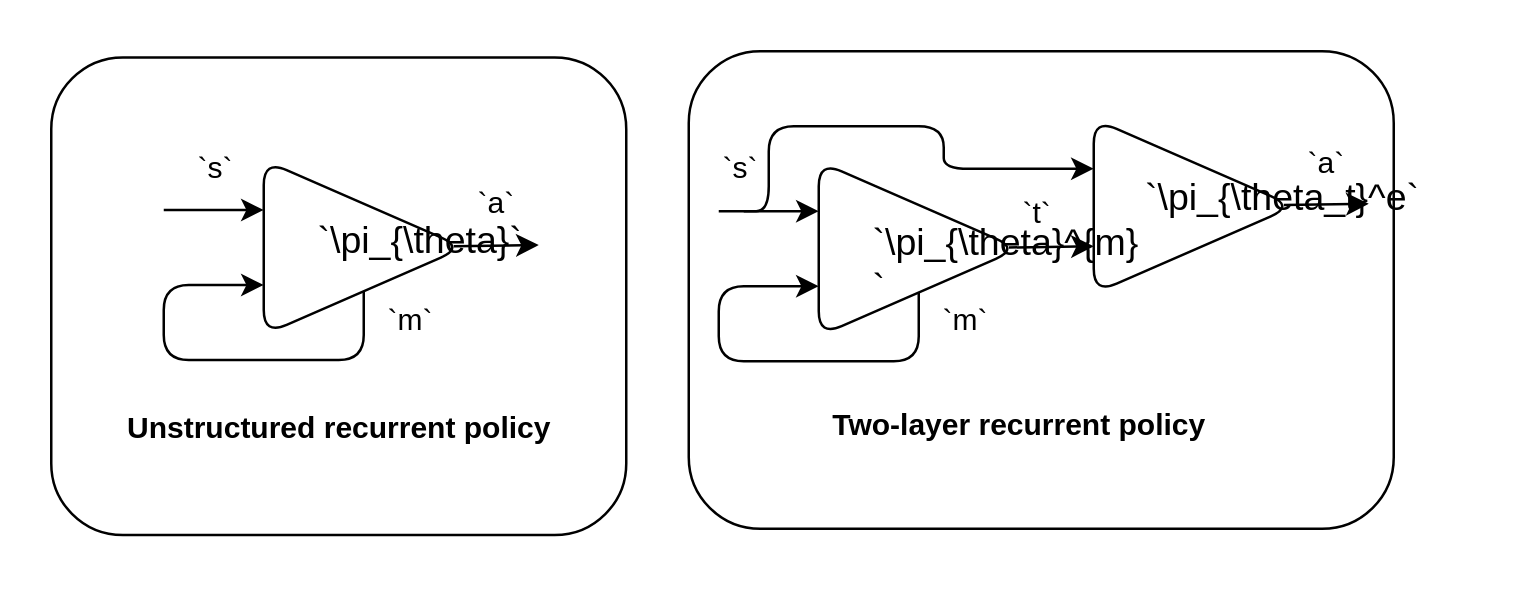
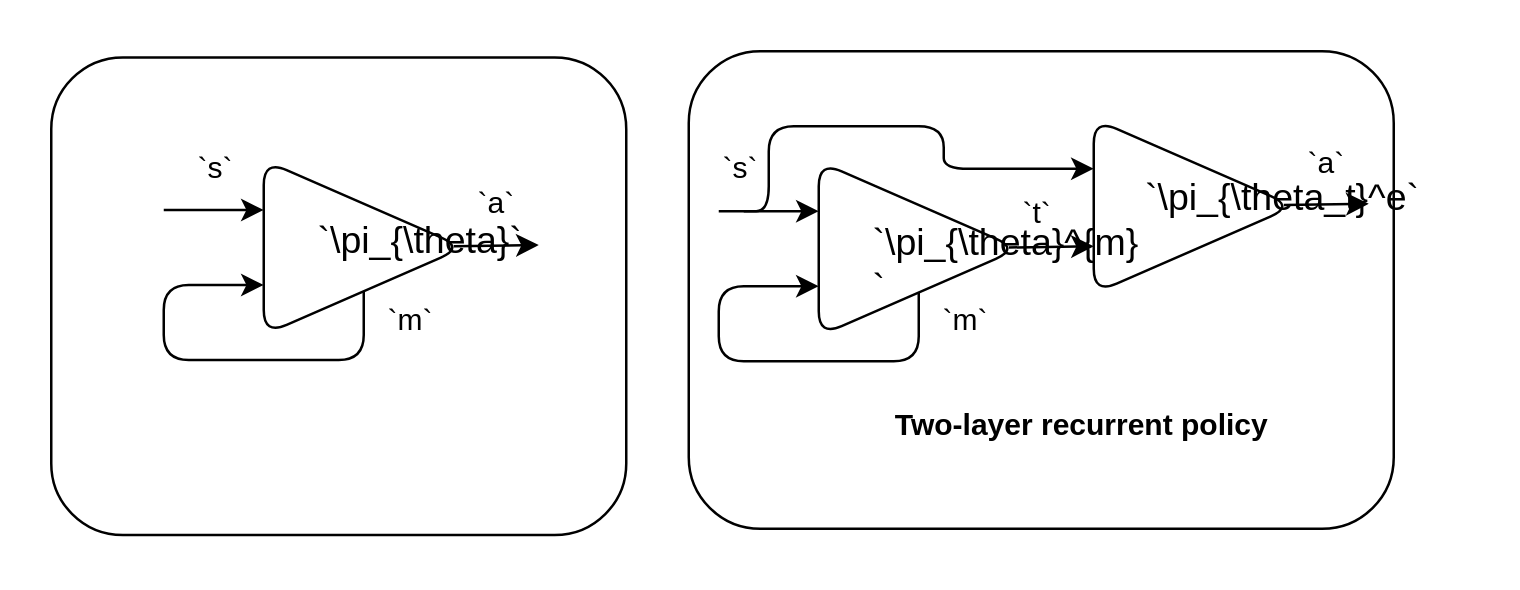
node "Two-layer recurrent policy": moved (1019, 426) -> (1081, 426)
node "Unstructured recurrent policy": removed
